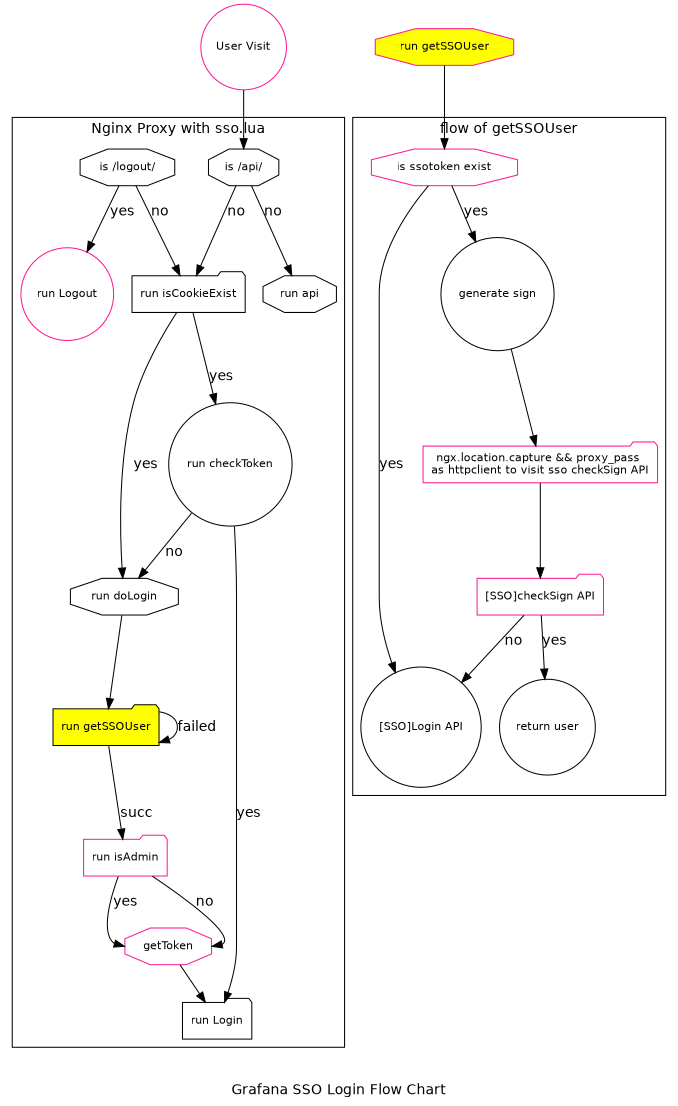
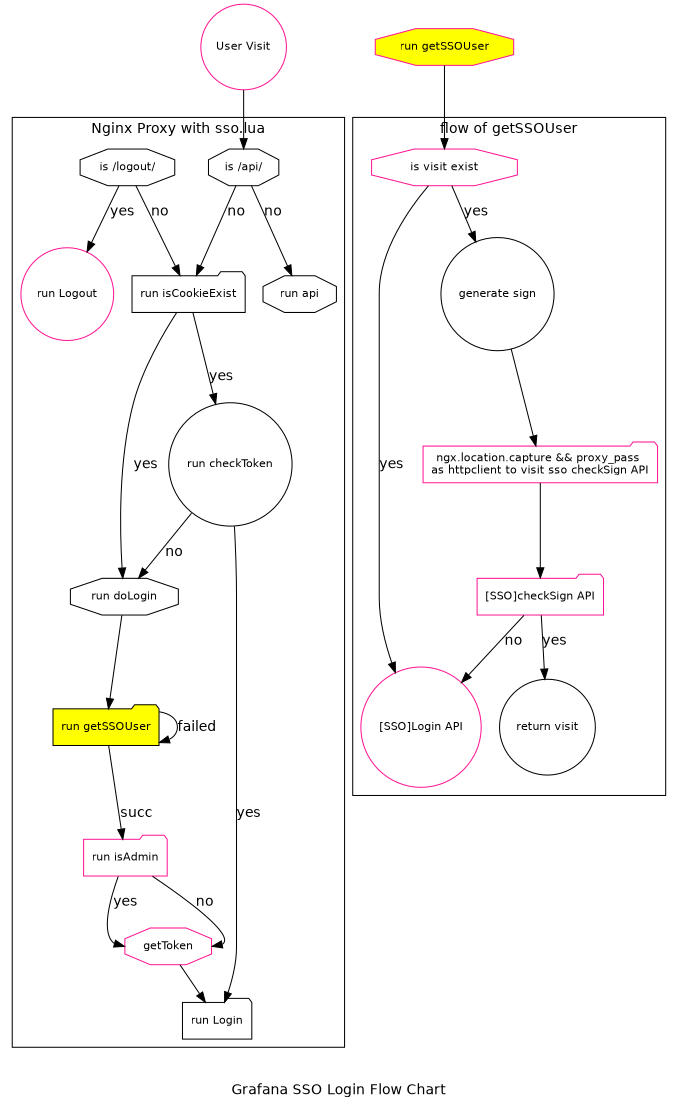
node "is ssotoken exist": label "is ssotoken exist" -> "is visit exist"
node "[SSO]Login API": color black -> deeppink
node "return user": label "return user" -> "return visit"
